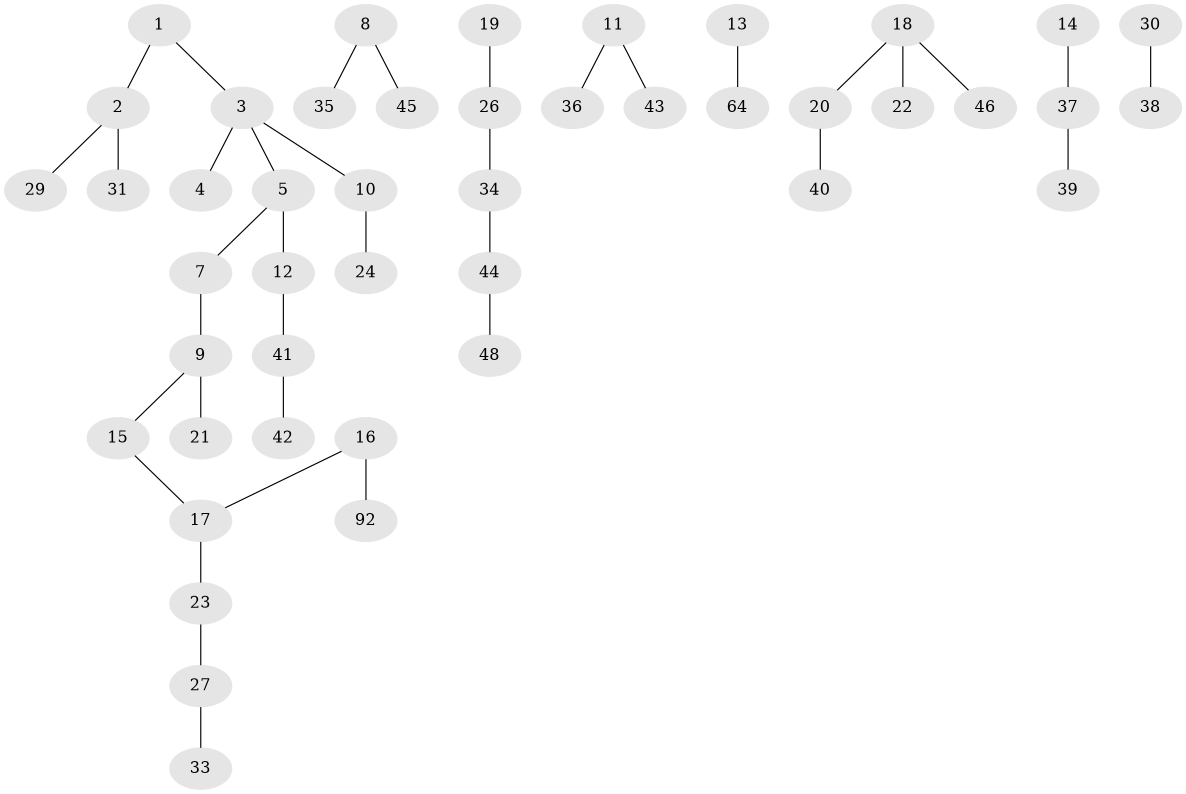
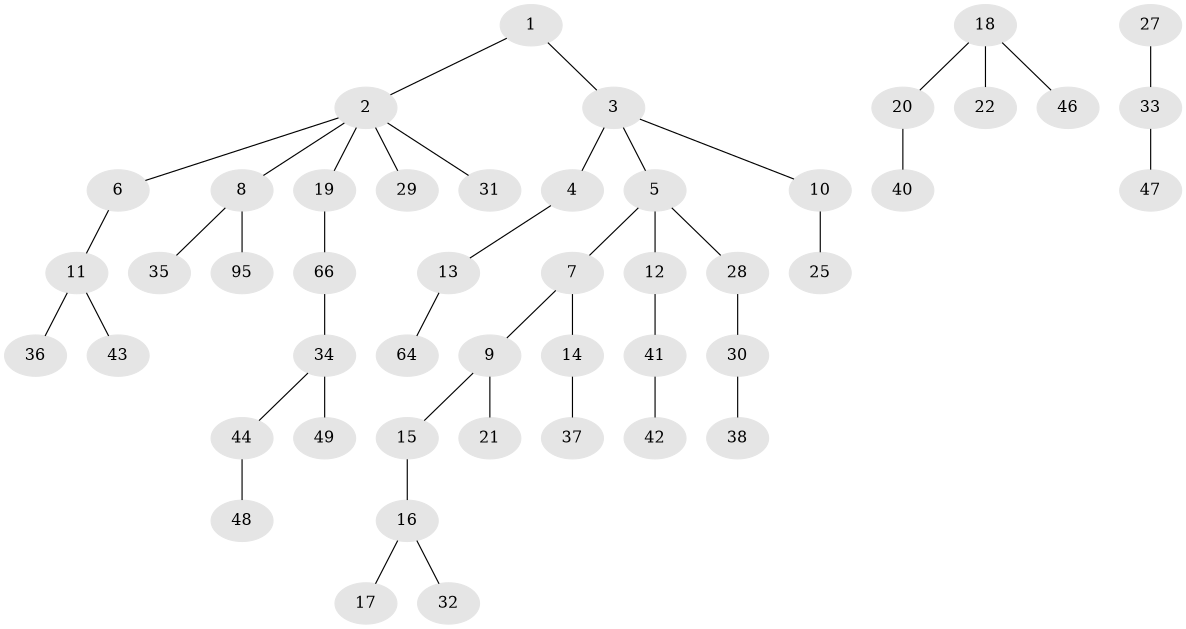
node "45": label "45" -> "95"
node "26": label "26" -> "66"
edge "2" -- "8": added
edge "2" -- "19": added
node "6": added
node "39": removed
node "47": added
edge "4" -- "13": added
node "24": label "24" -> "25"
node "28": added
edge "7" -- "14": added
node "49": added
edge "15" -- "17": now "15" -- "16"
node "92": label "92" -> "32"
node "23": removed
